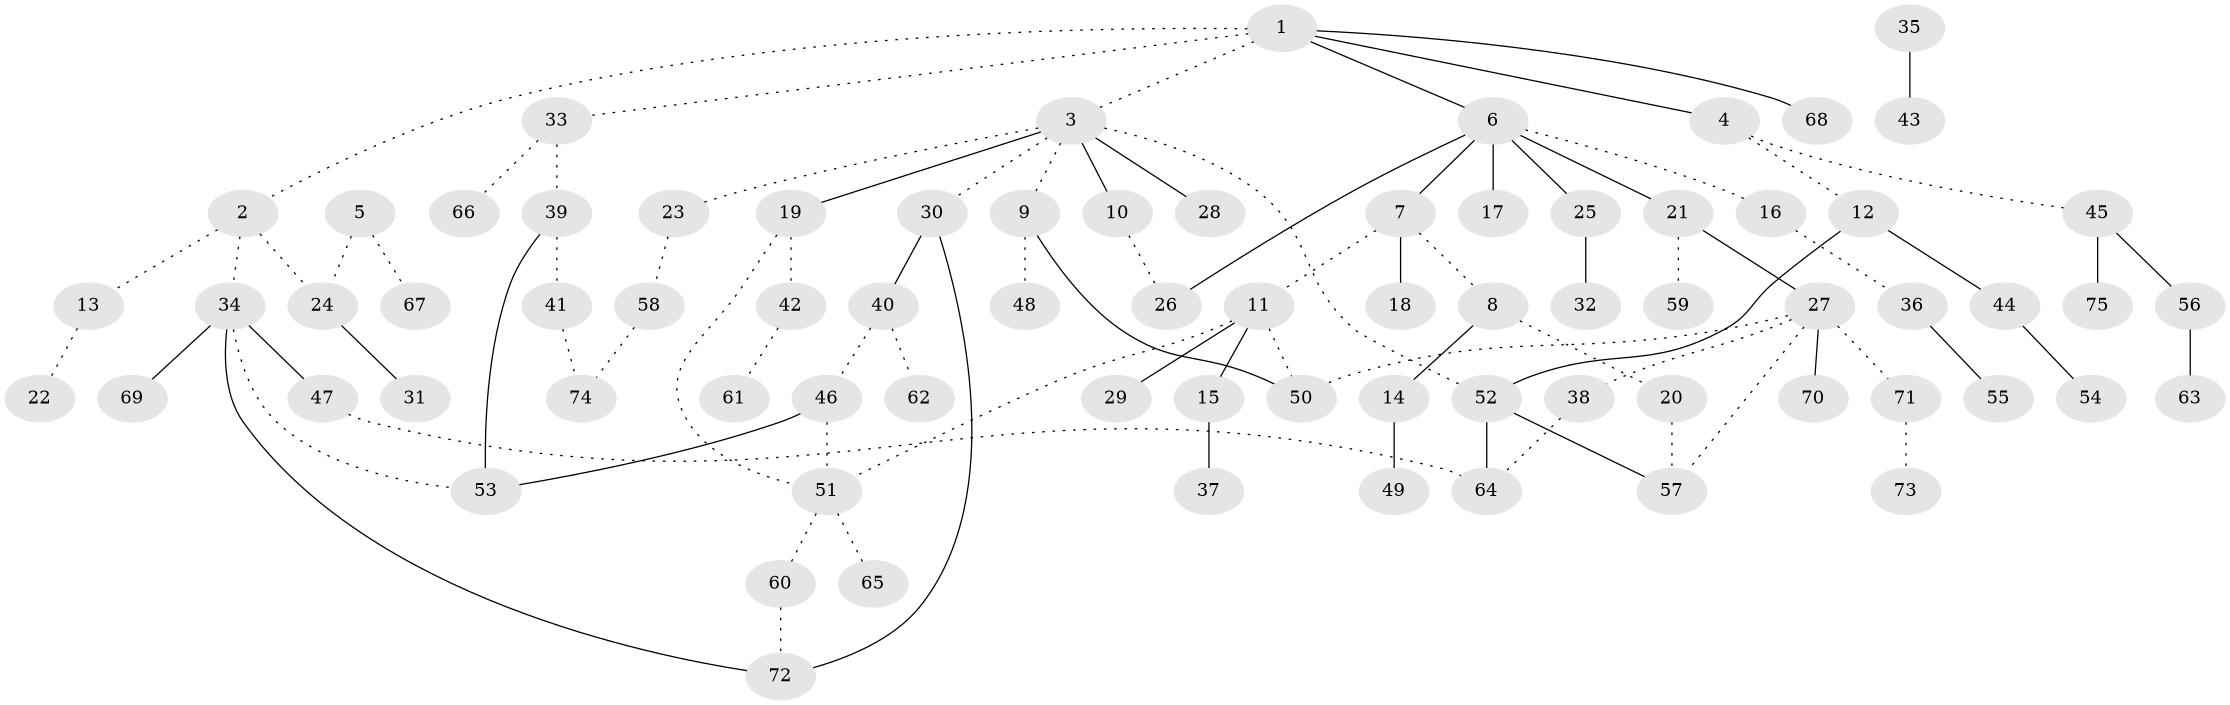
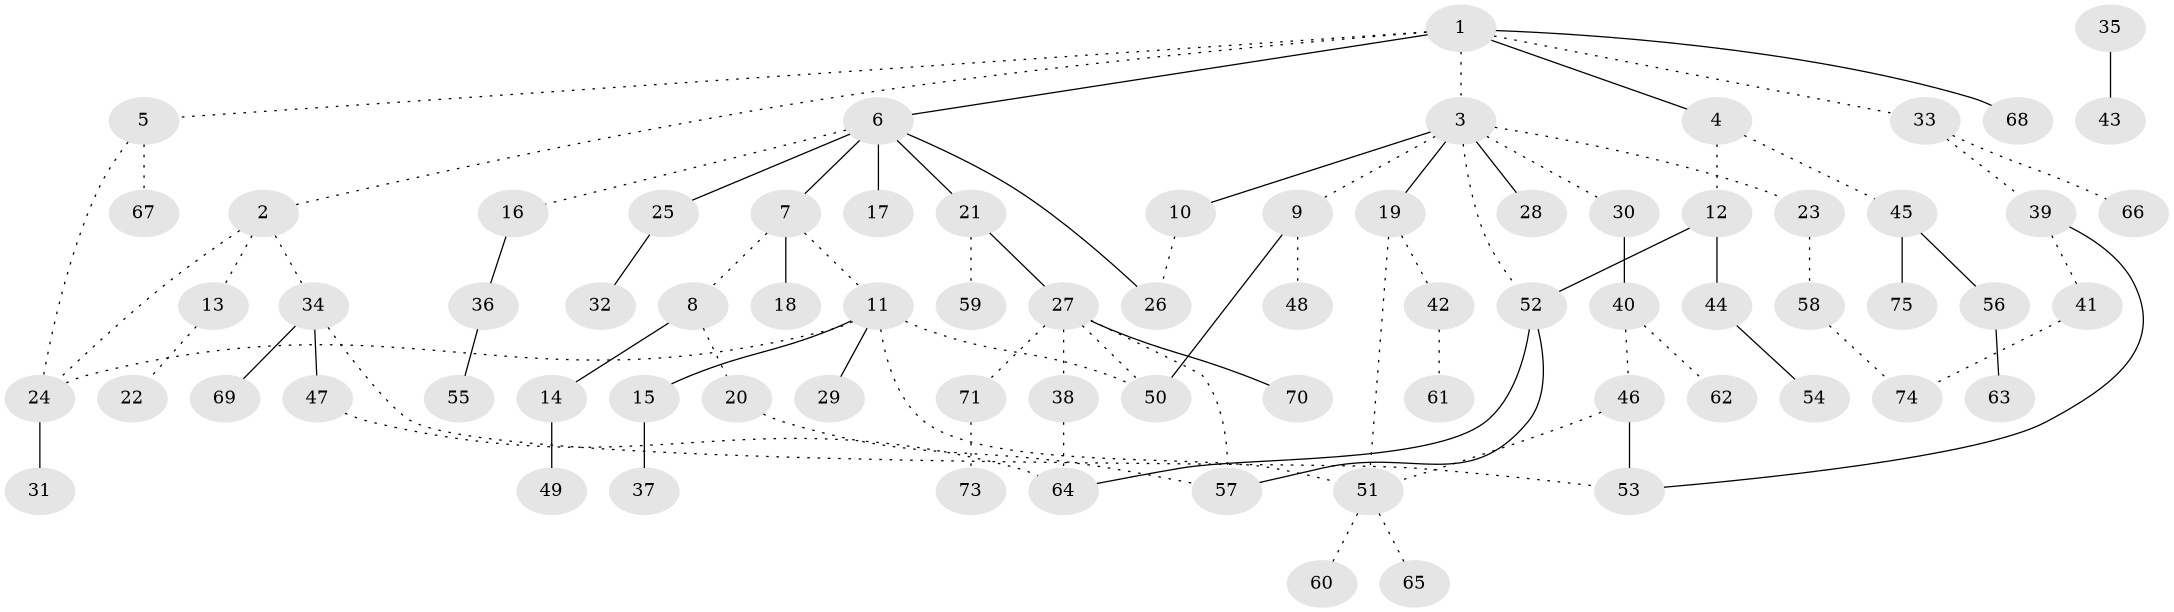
edge "1" -- "5": added
edge "16" -- "36": style dotted -> solid
edge "11" -- "24": added
node "72": removed
